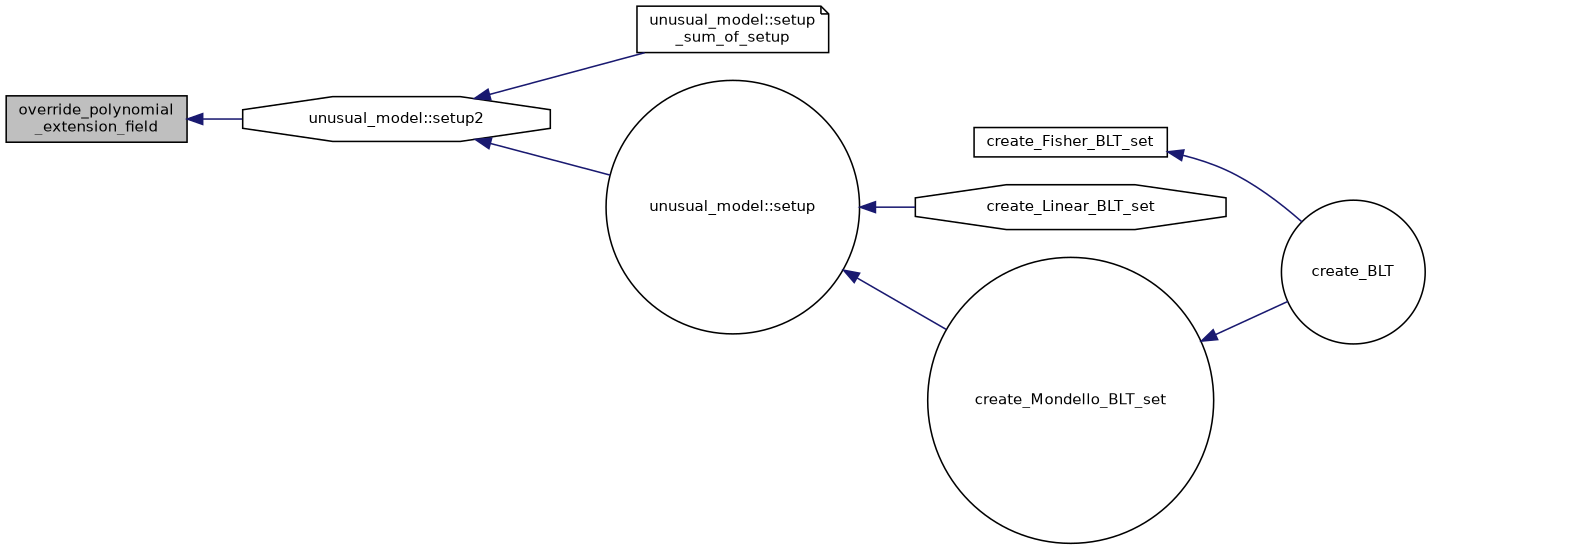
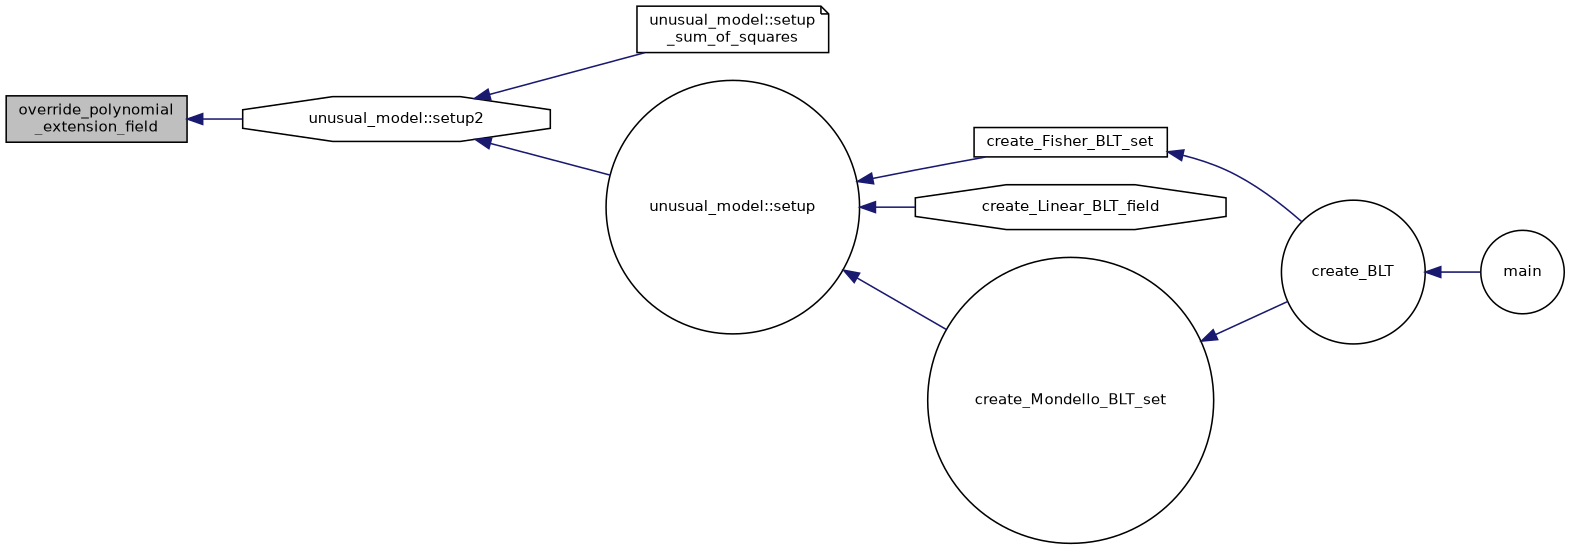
node "unusual_model::setup _sum_of_setup": label "unusual_model::setup _sum_of_setup" -> "unusual_model::setup _sum_of_squares"
edge "create_Fisher_BLT_set" -> "unusual_model::setup": added
node "create_Linear_BLT_set": label "create_Linear_BLT_set" -> "create_Linear_BLT_field"
node "main": added
